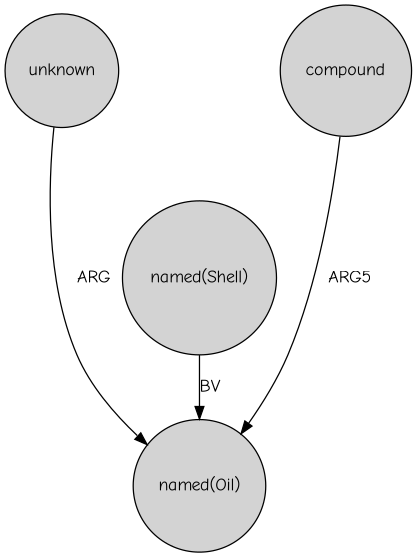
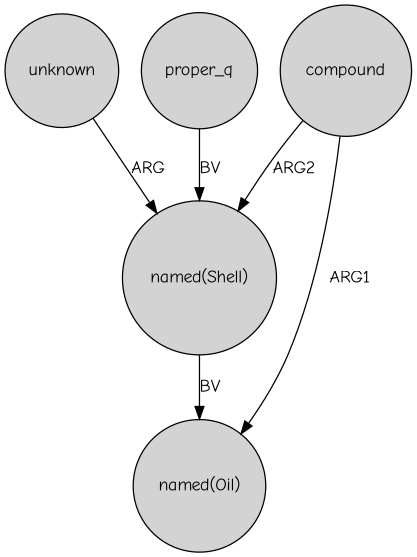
node "proper_q": added
edge "compound" -> "named(Shell)": added, label "ARG2"
edge "compound" -> "named(Oil)": label "ARG5" -> "ARG1"
edge "unknown" -> "named(Oil)": now "unknown" -> "named(Shell)"
